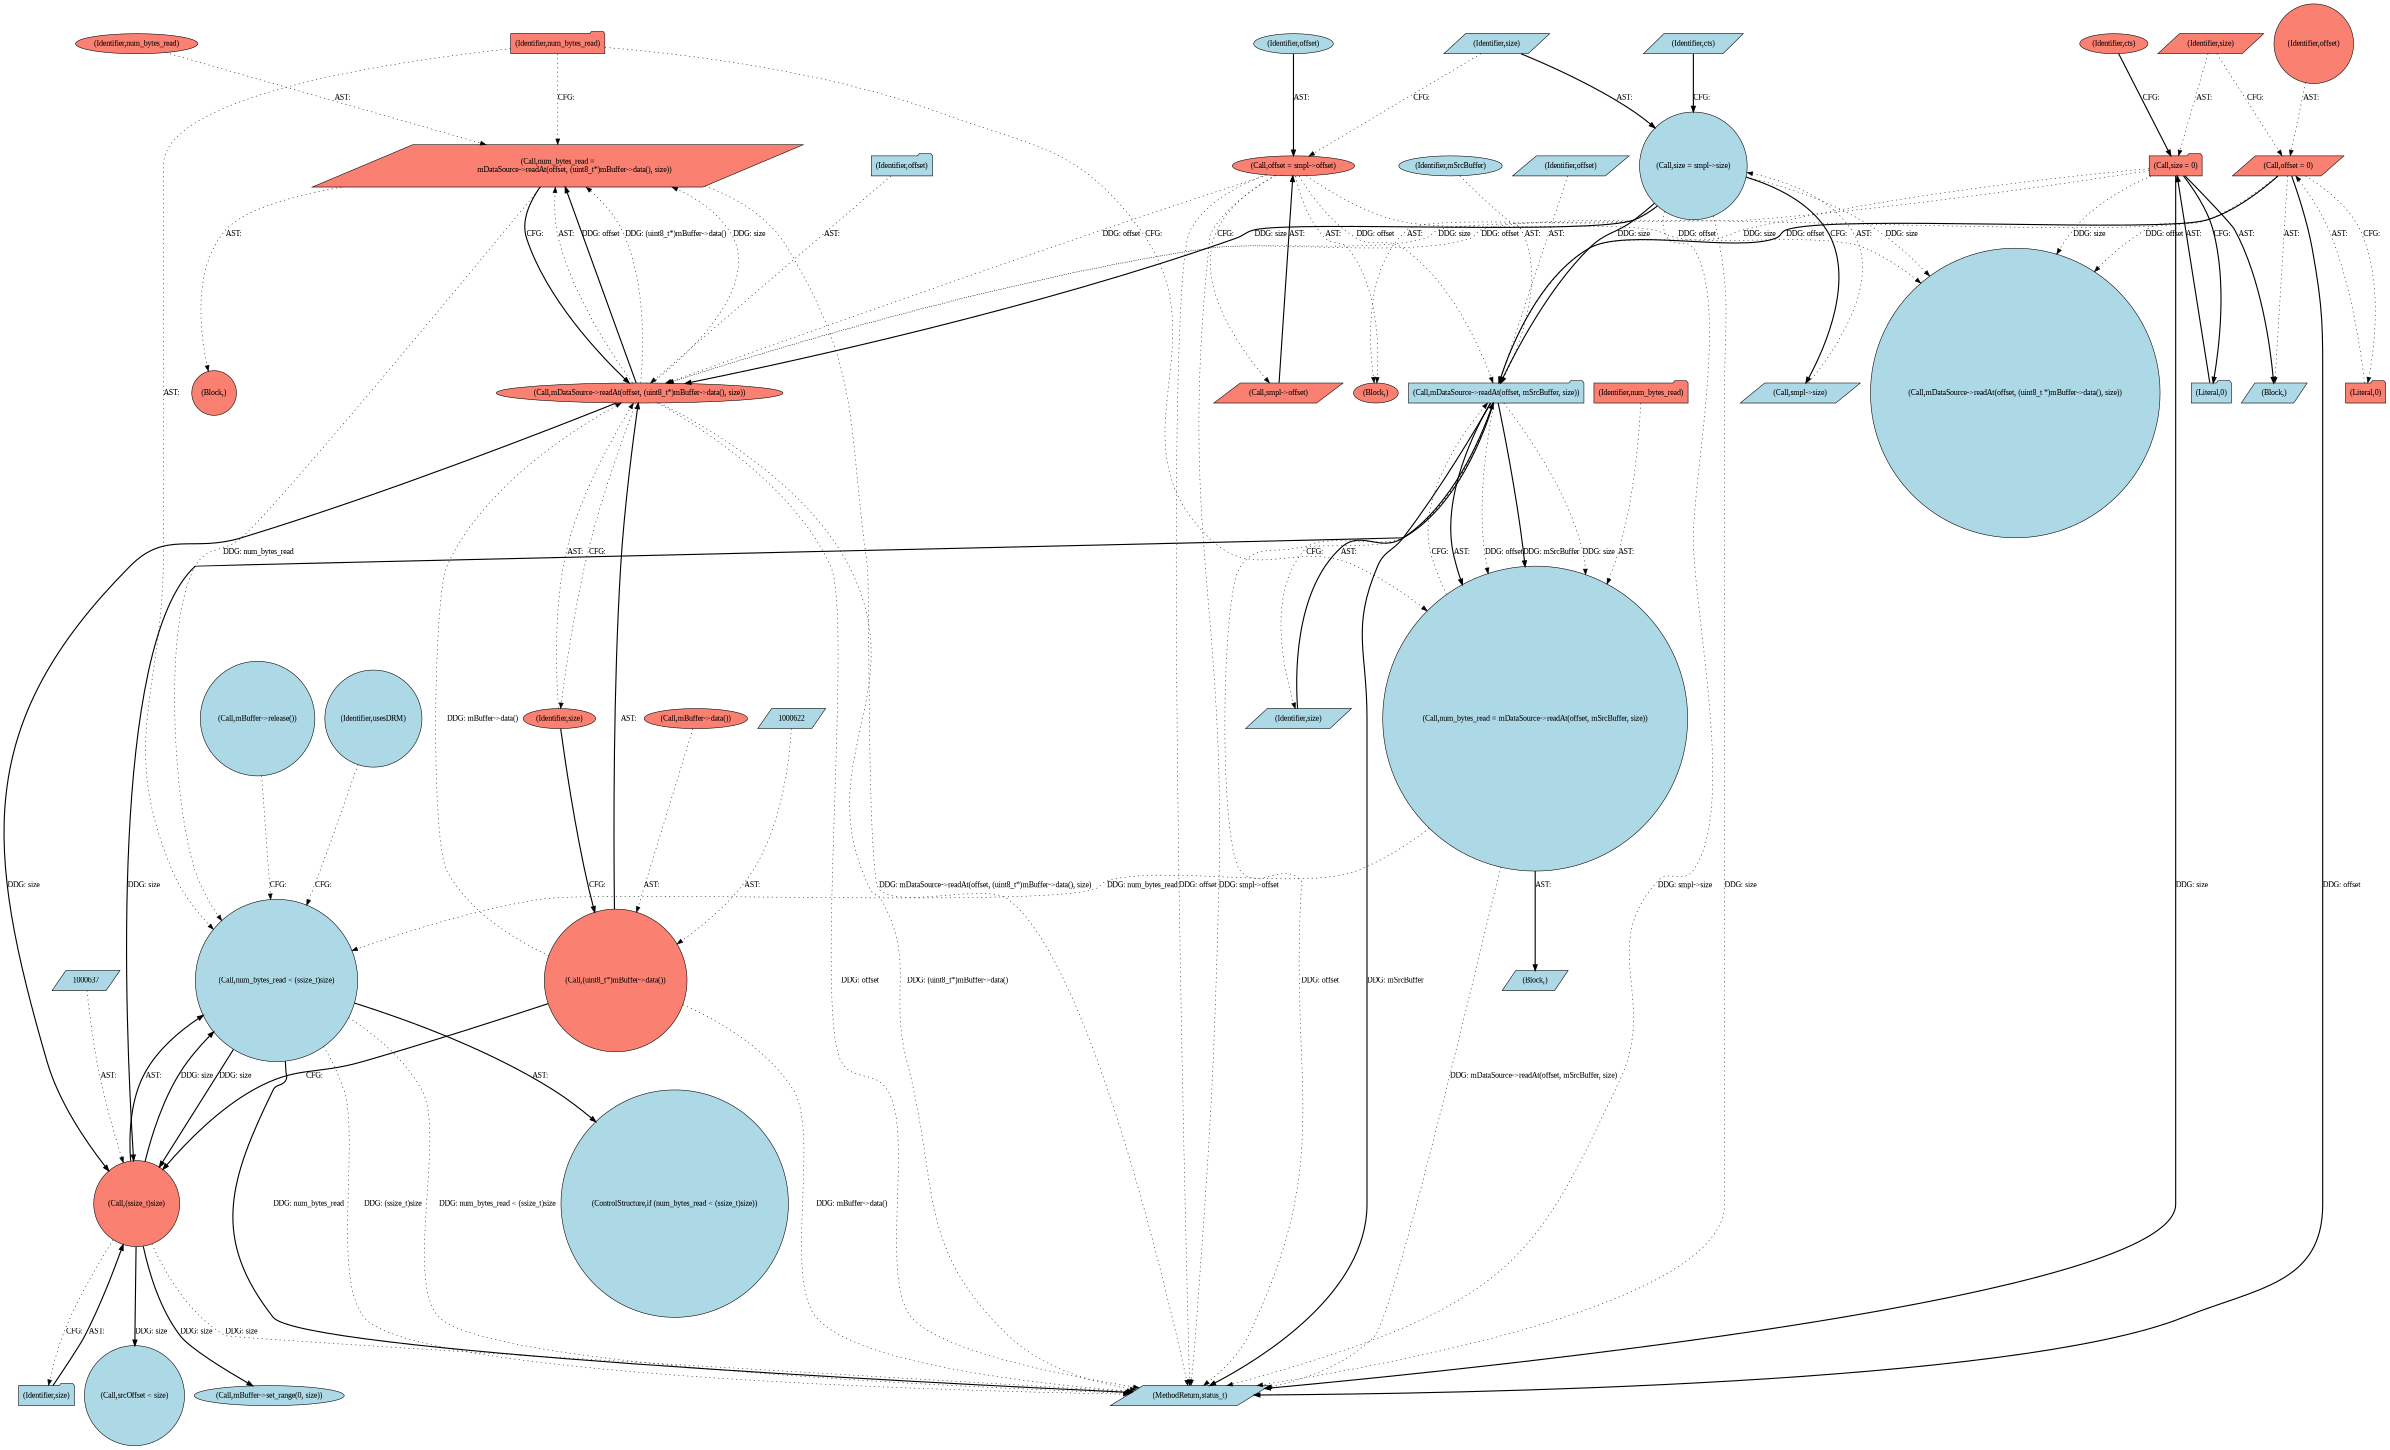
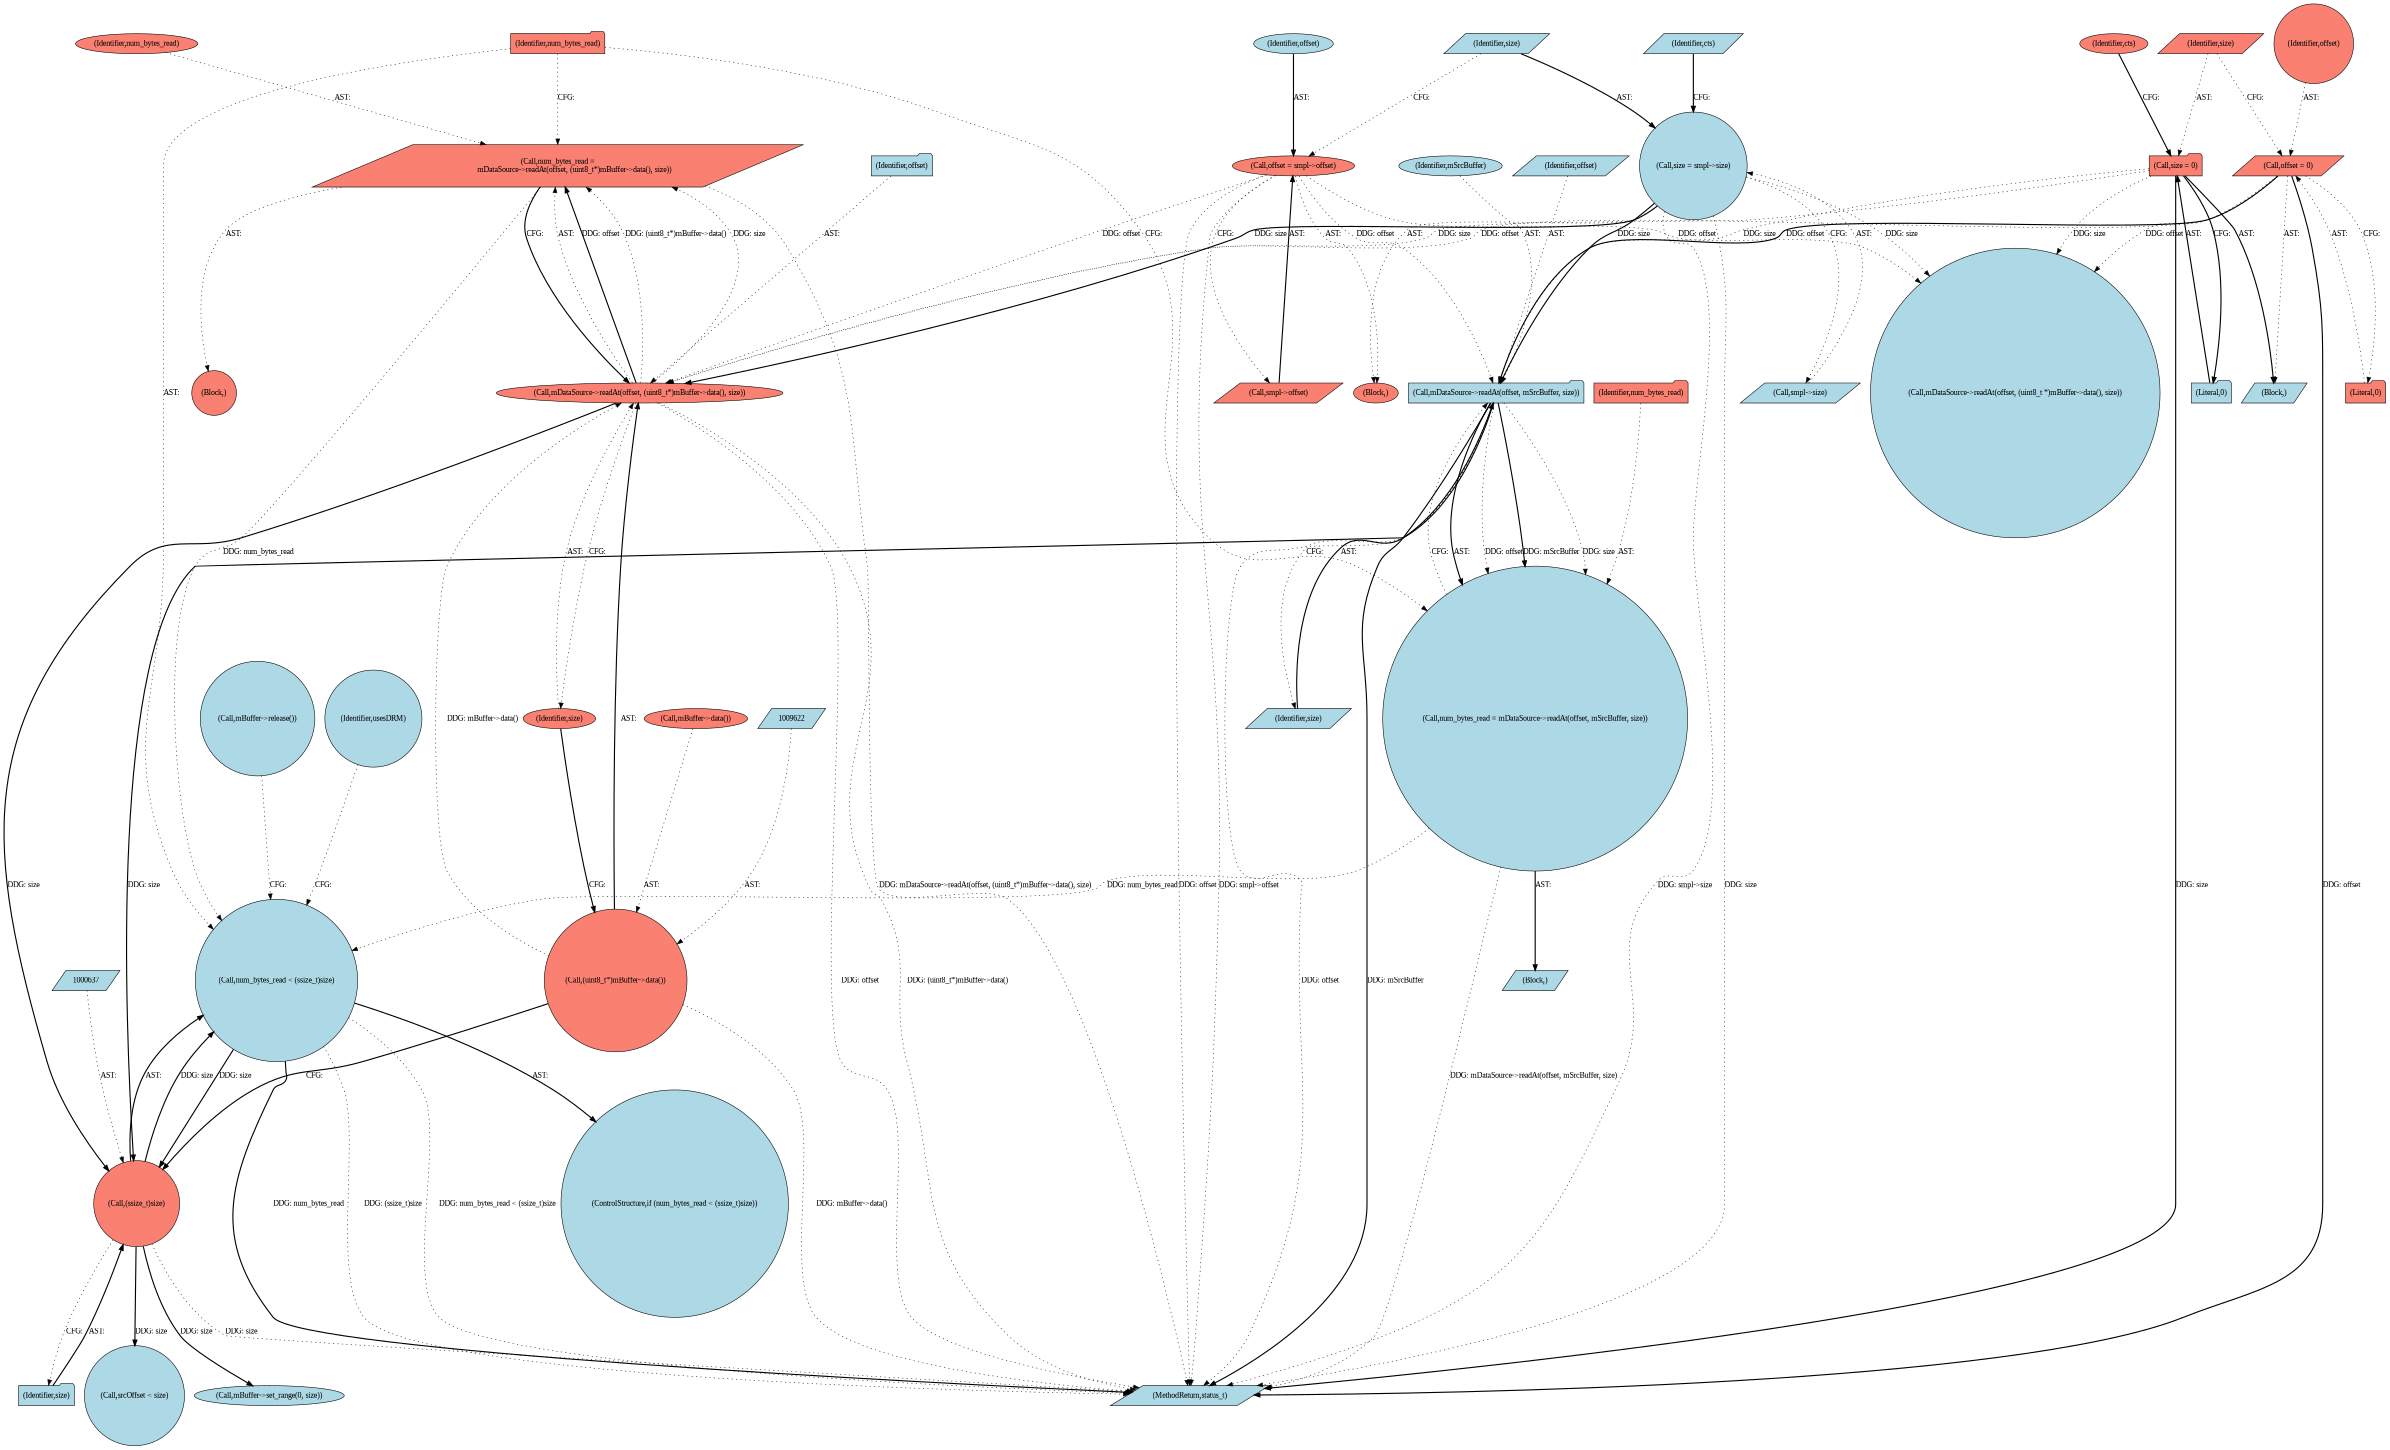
edge "(Call,size = smpl->size)" -> "(Call,smpl->size)": style bold -> dotted
node "1000622": label "1000622" -> "1009622"
